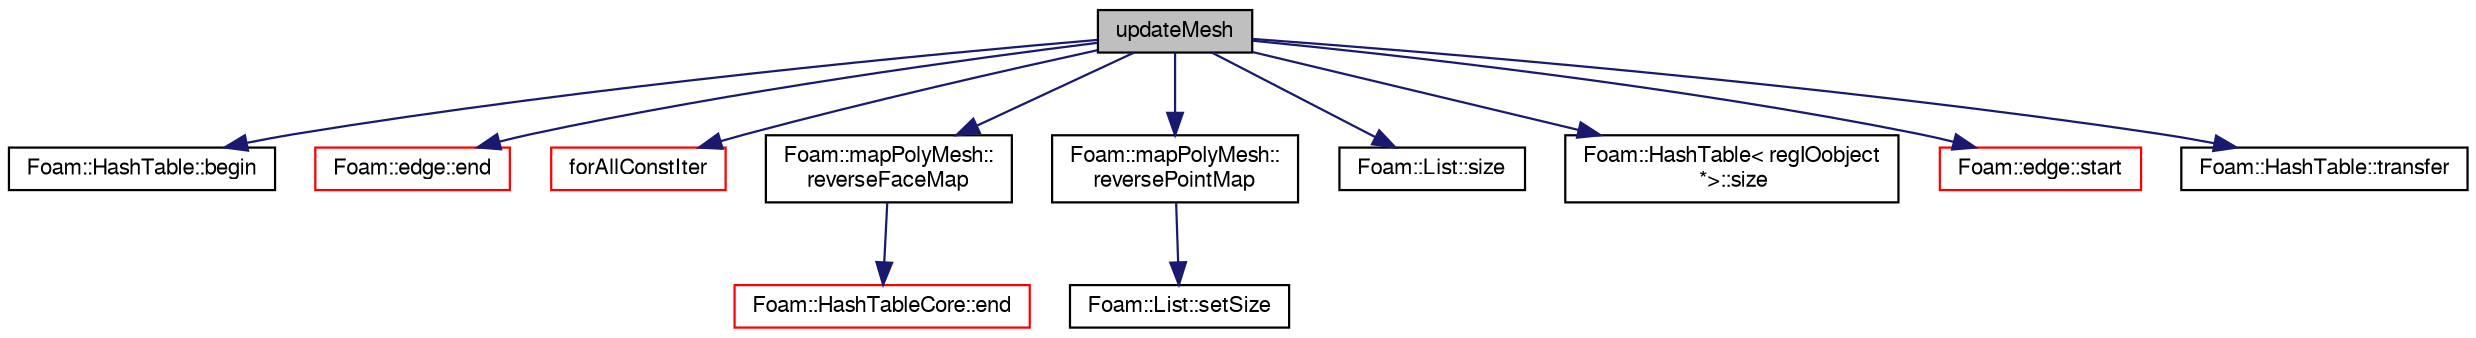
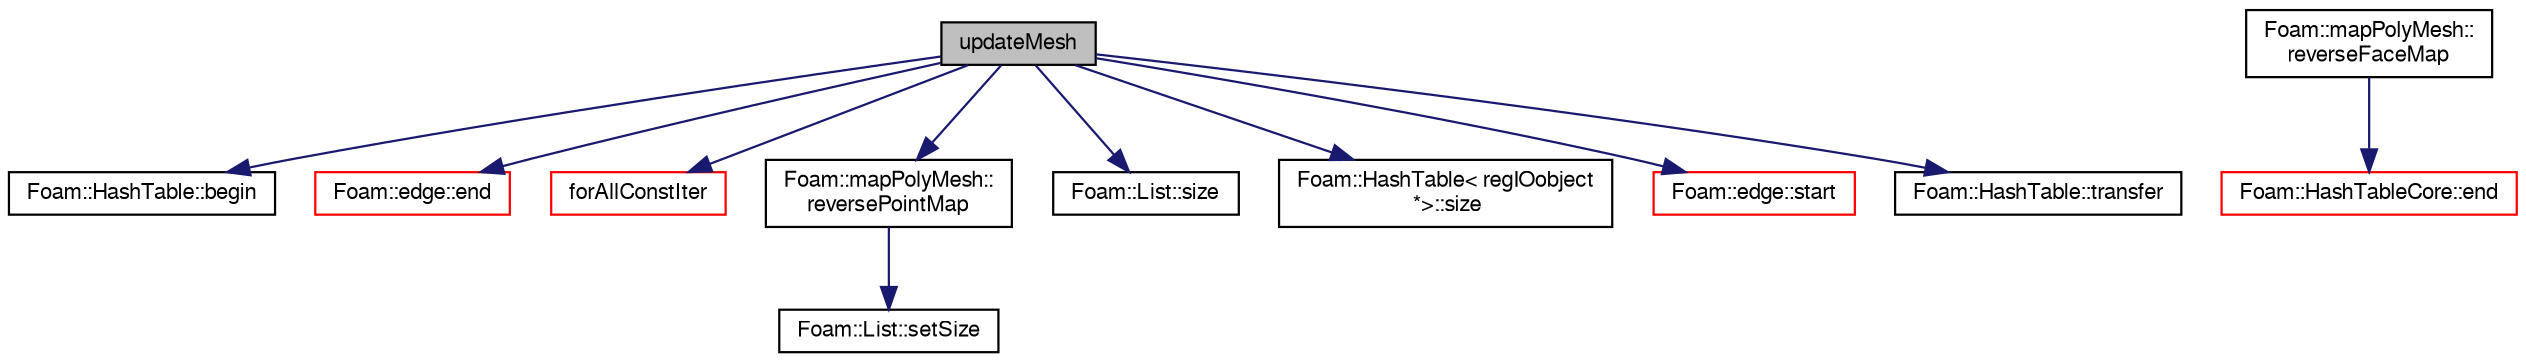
edge "updateMesh" -> "Foam::mapPolyMesh:: reverseFaceMap": removed
